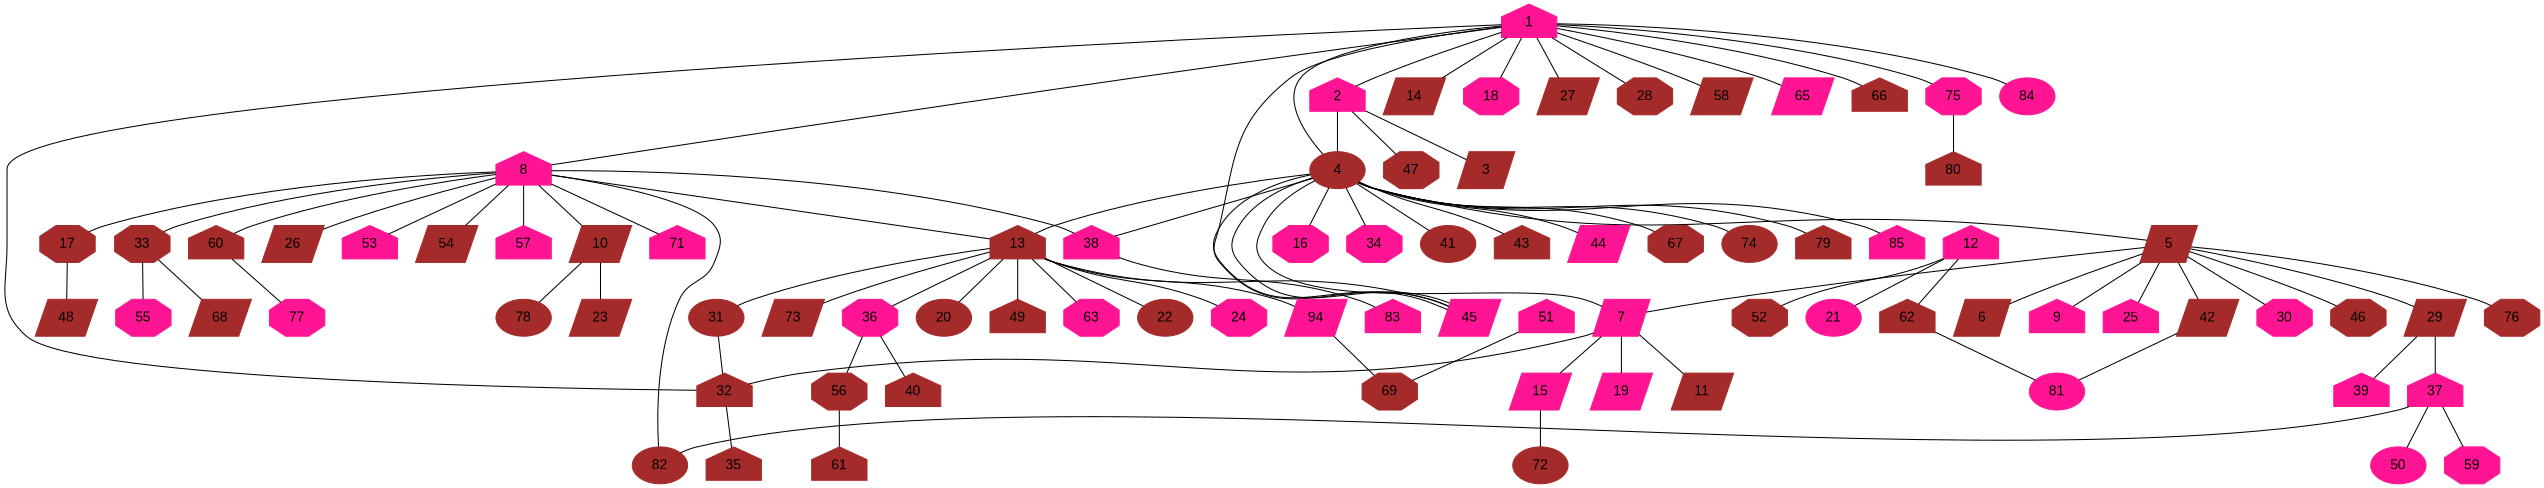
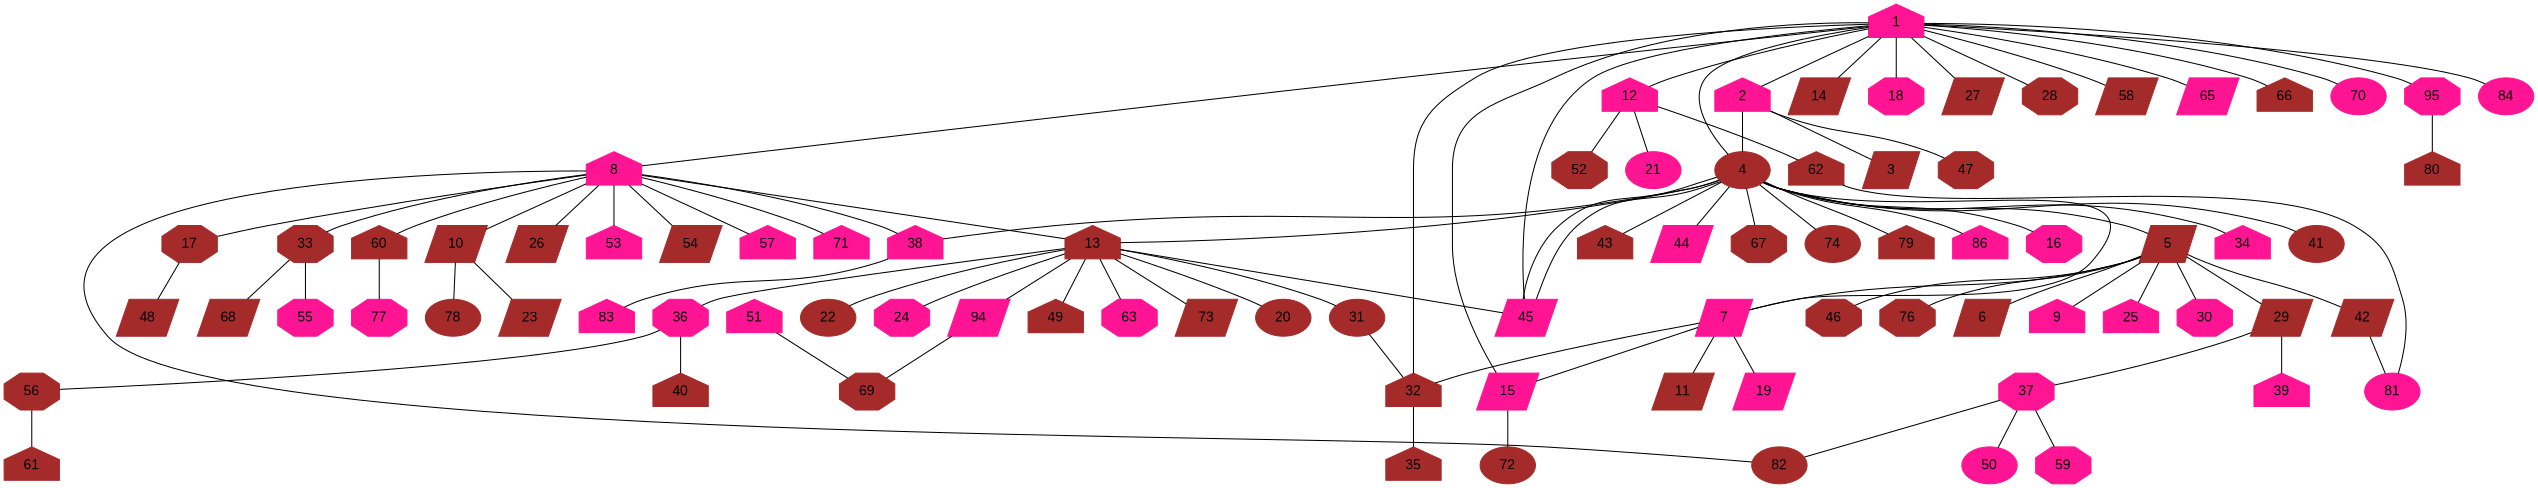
edge "1" -- "12": added
edge "1" -- "15": added
node "75": label "75" -> "95"
node "70": added
node "34": shape octagon -> house
node "85": label "85" -> "86"
node "37": shape house -> octagon
